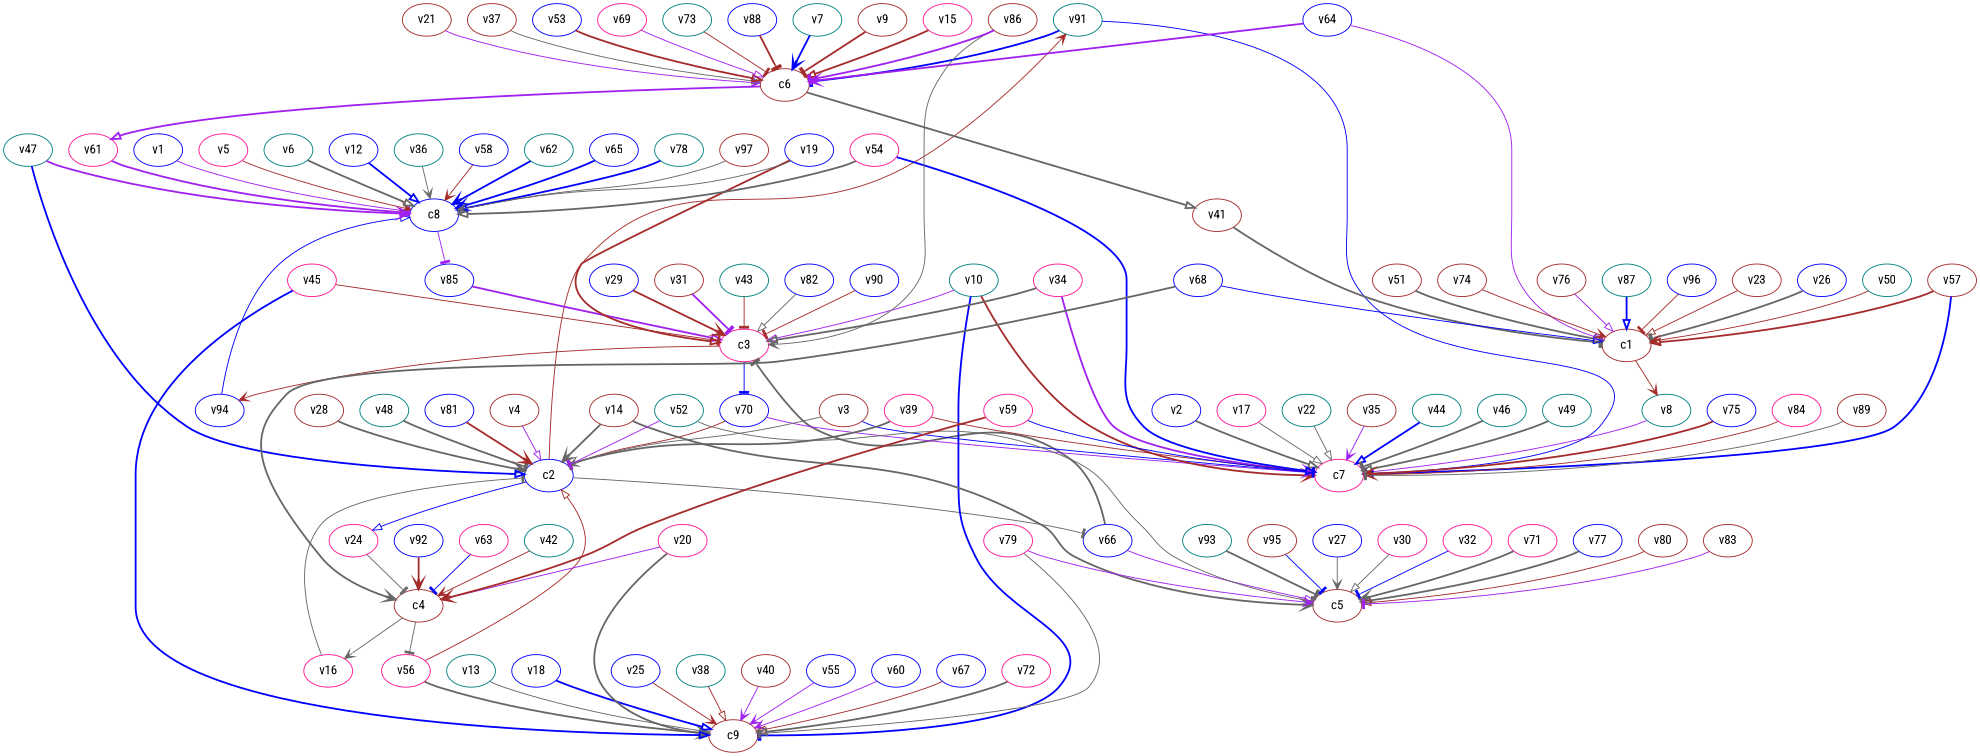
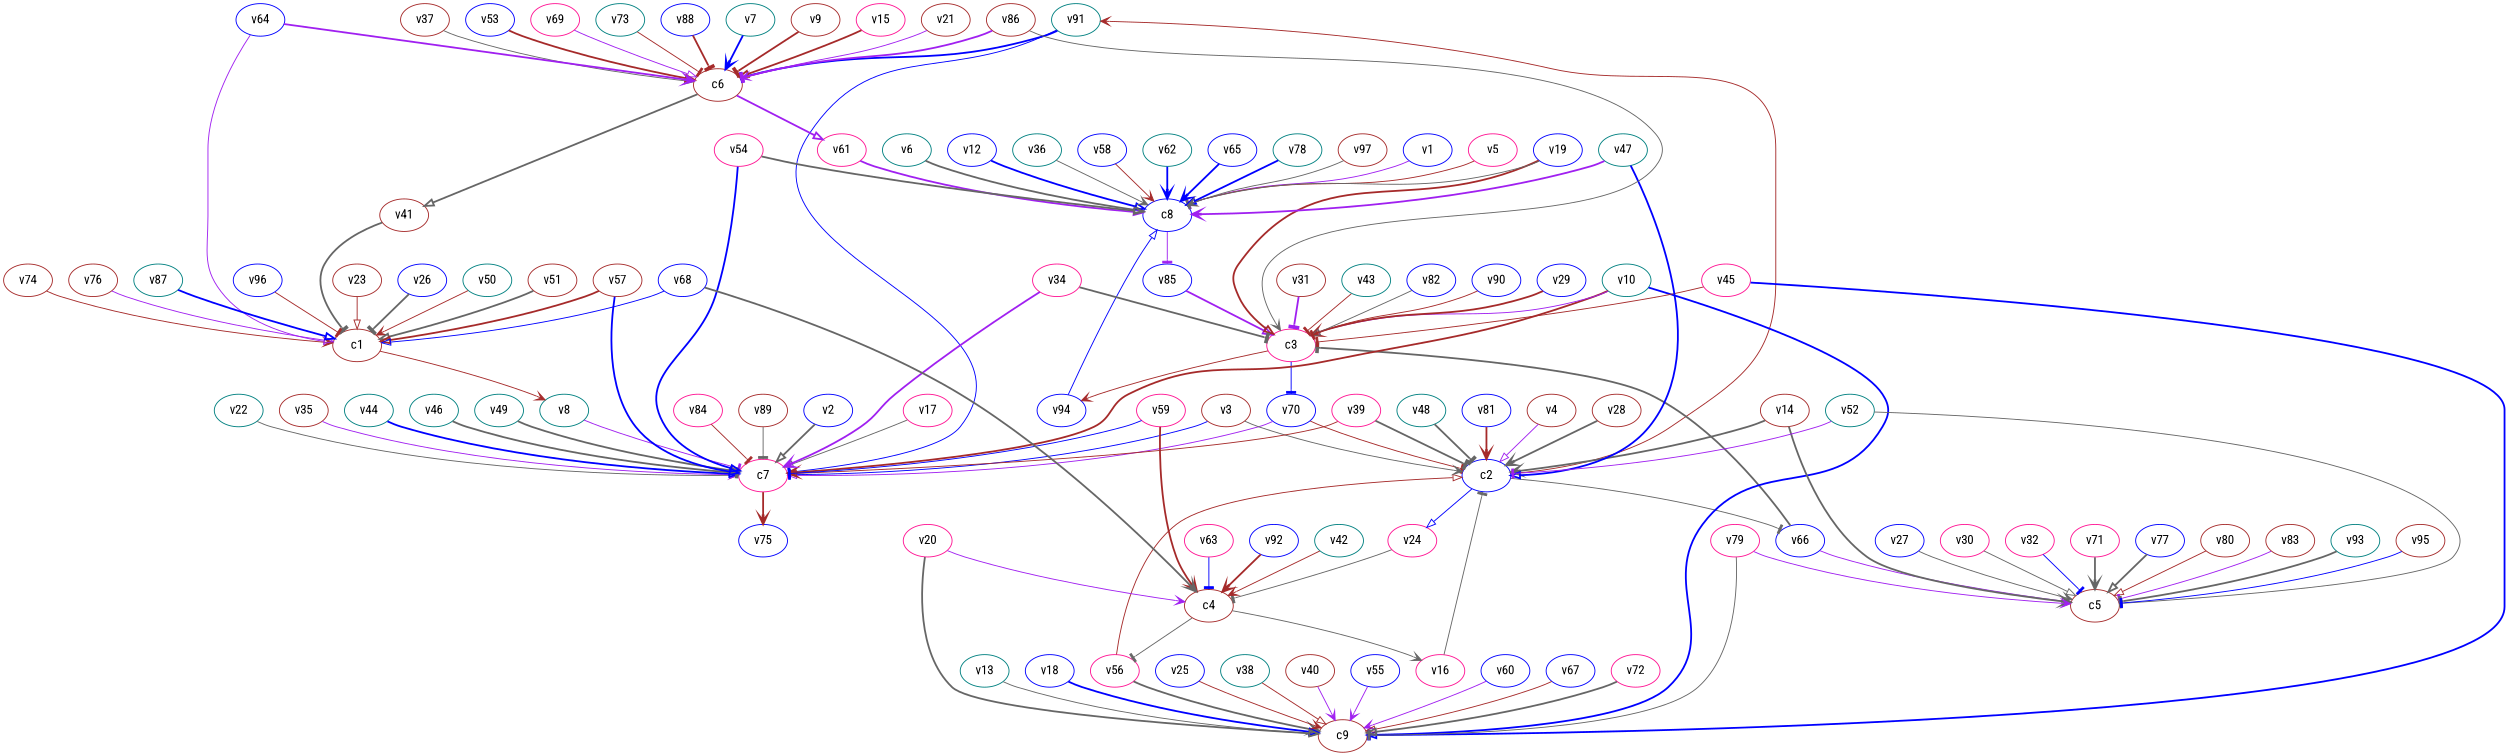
edge "v34" -> "c3": arrowhead onormal -> tee
edge "v75" -> "c7": reversed
